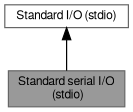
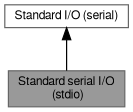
node "Standard I/O (stdio)": label "Standard I/O (stdio)" -> "Standard I/O (serial)"
